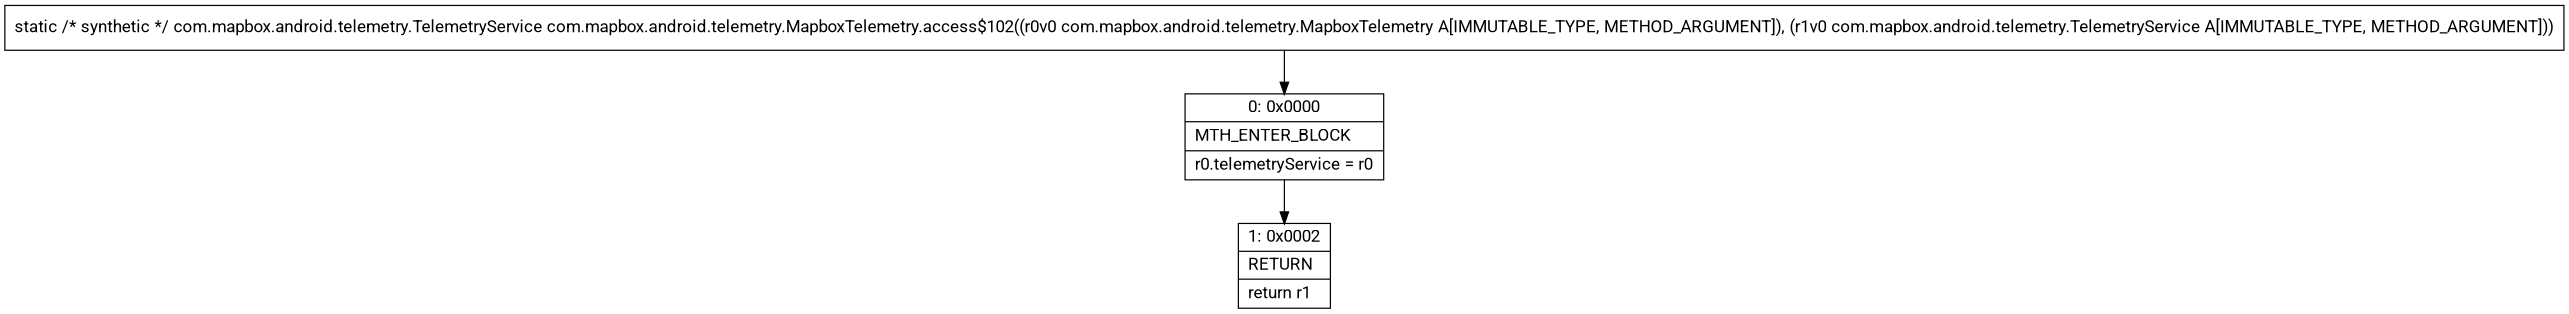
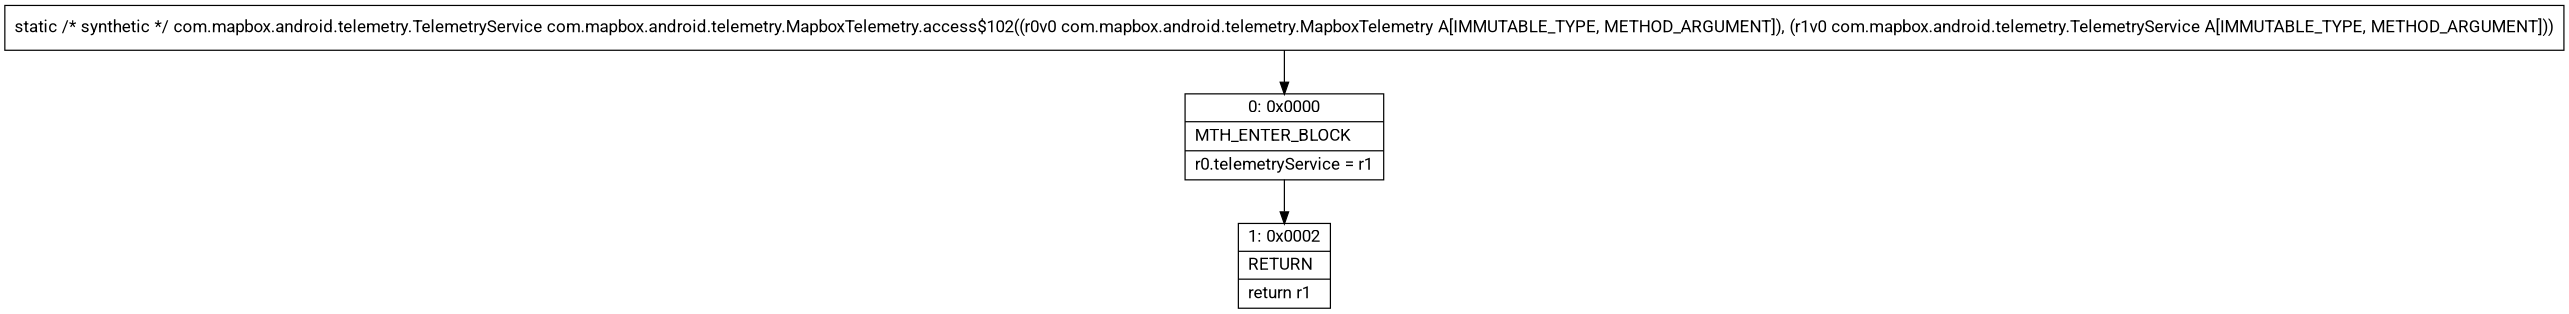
node "0: 0x0000": text "r0.telemetryService = r0" -> "r0.telemetryService = r1"
